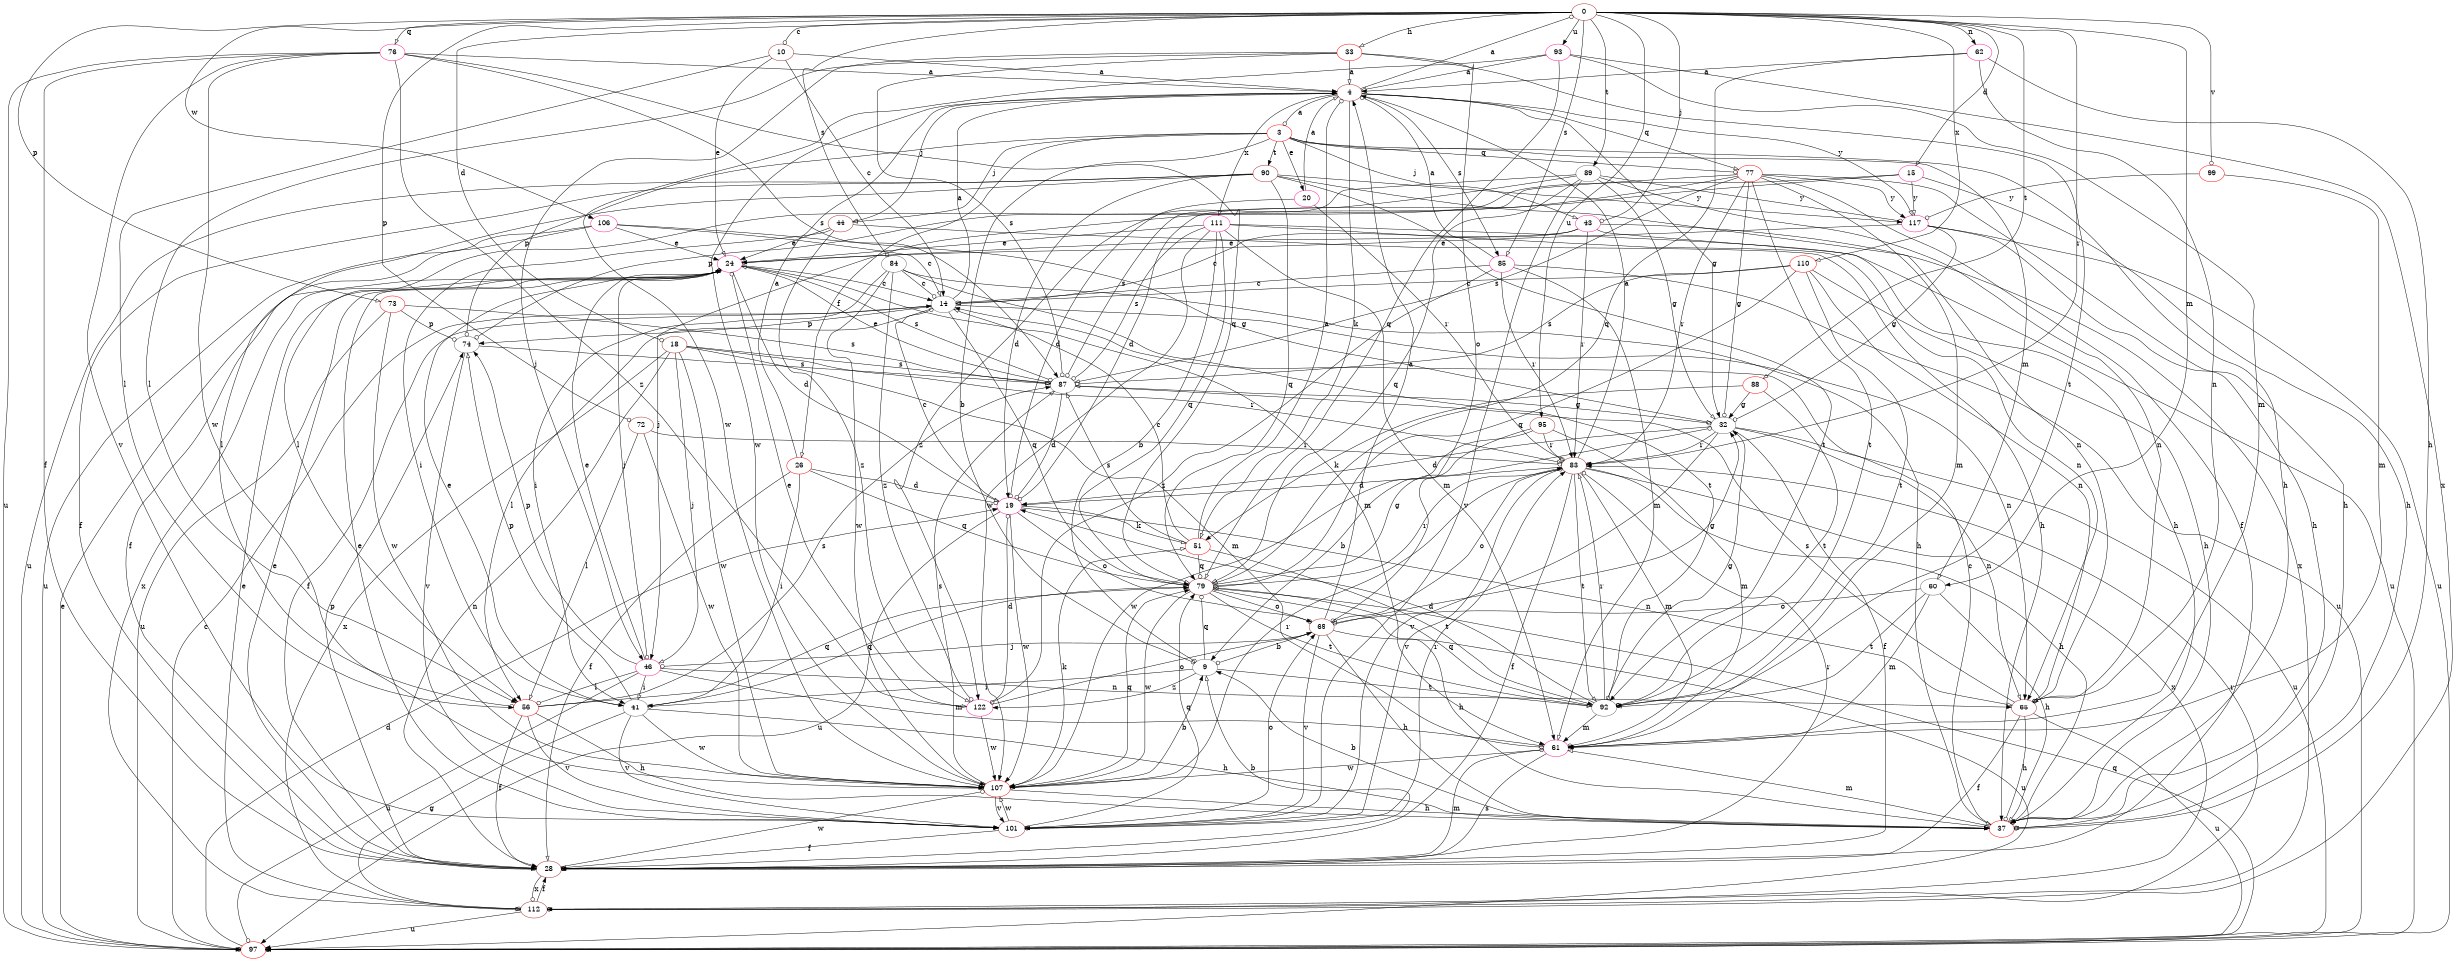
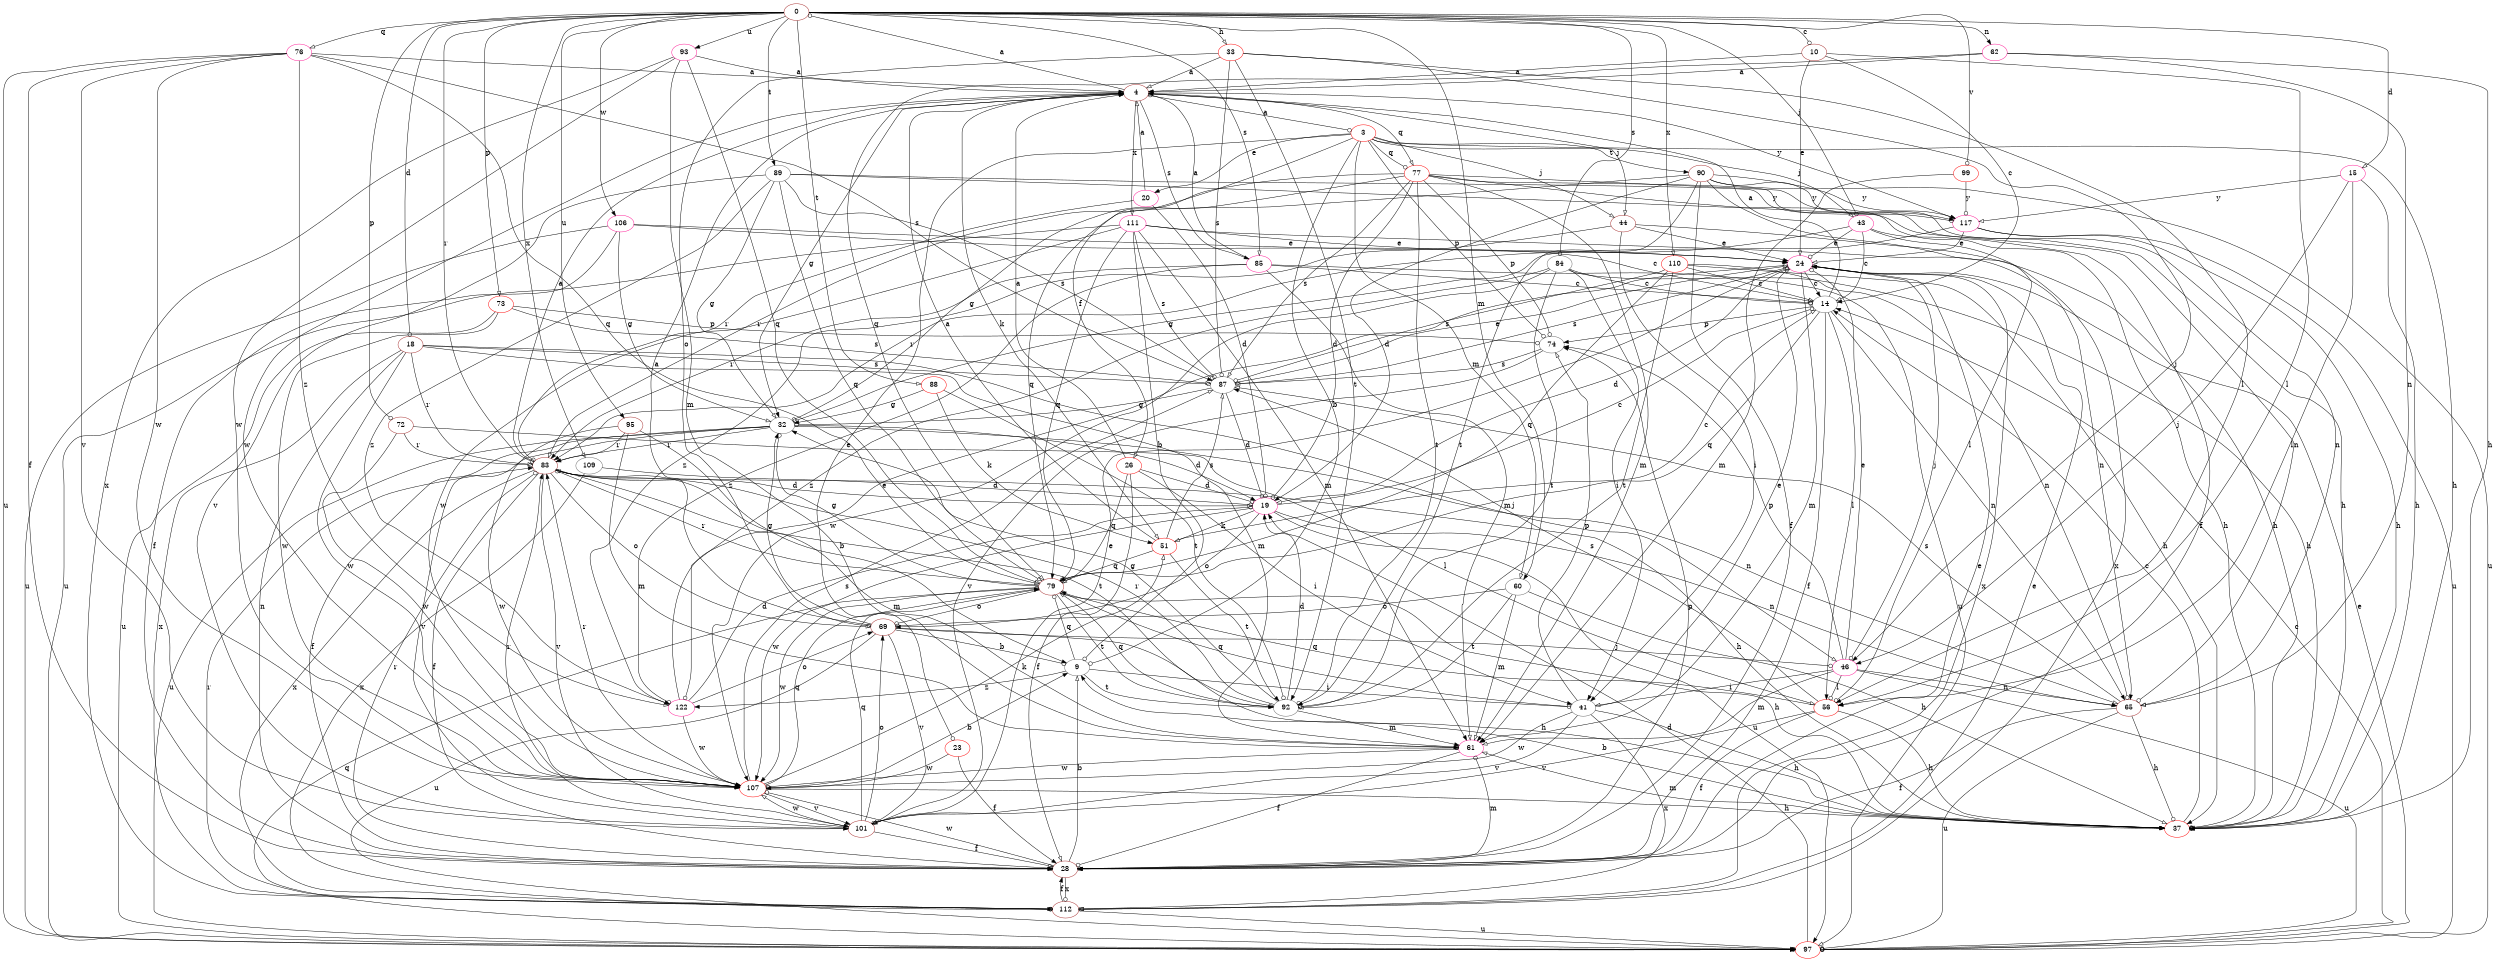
node "109": added
edge "9" -> "92": arrowhead onormal -> normal
node "23": added
edge "41" -> "112": label "g" -> "x"
edge "61" -> "28": label "s" -> "f"
